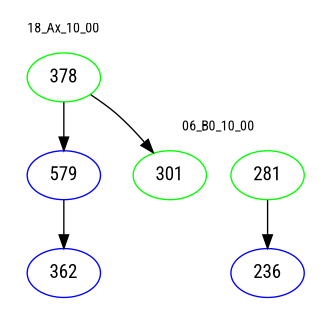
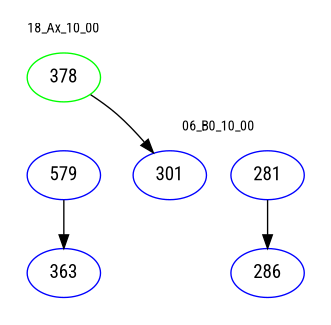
edge "378" -> "579": removed
node "301": color green -> blue
node "281": color green -> blue
node "362": label "362" -> "363"
node "236": label "236" -> "286"
